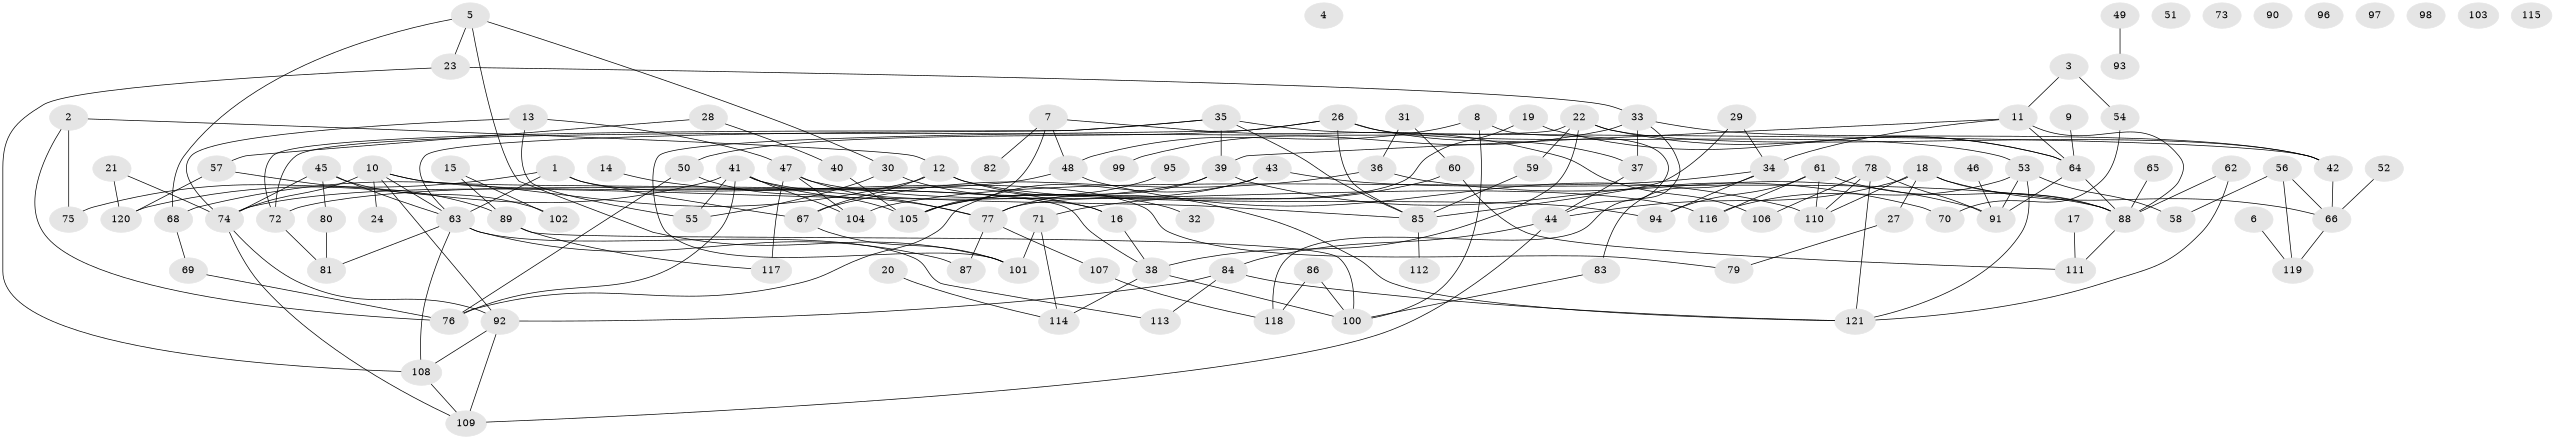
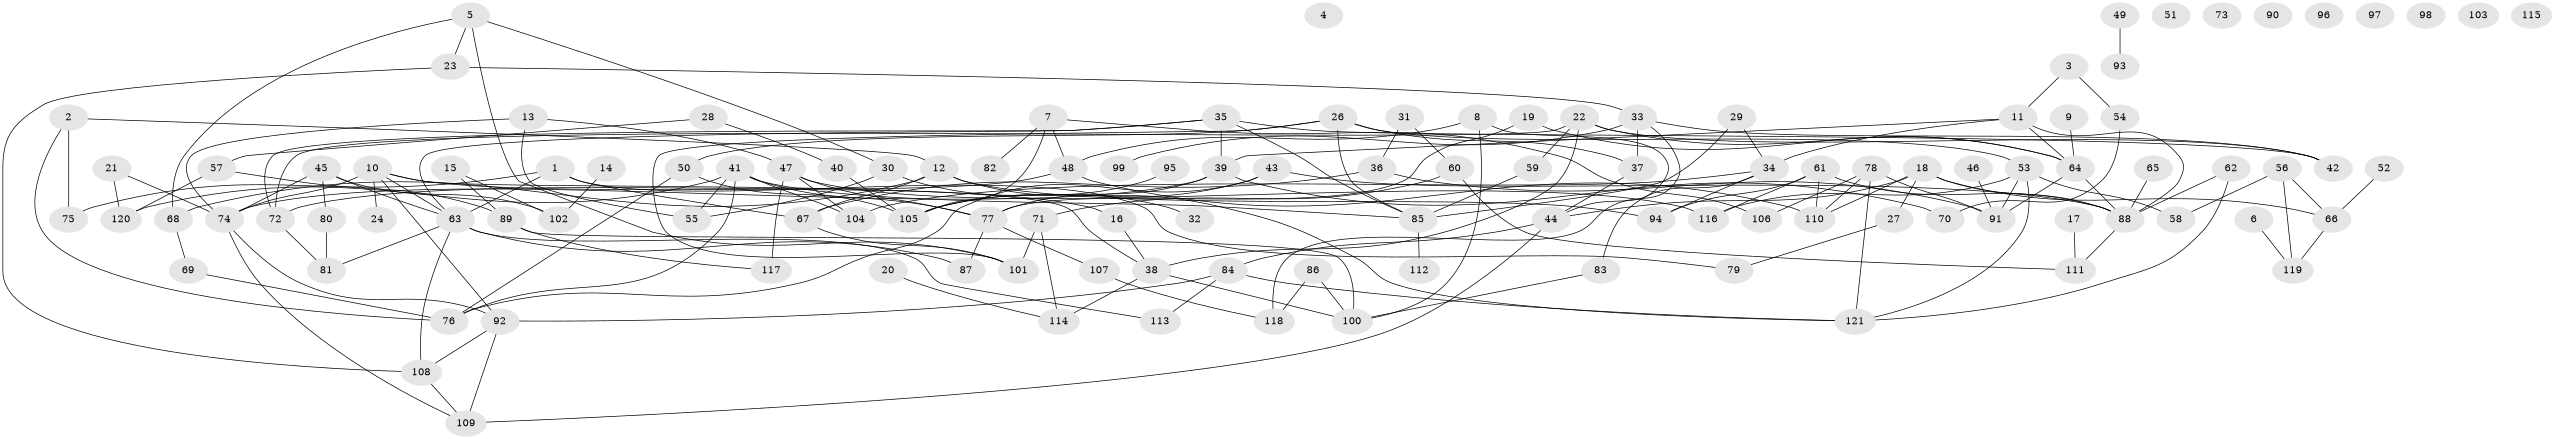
edge "14" -- "16": now "14" -- "102"
edge "42" -- "66": removed
